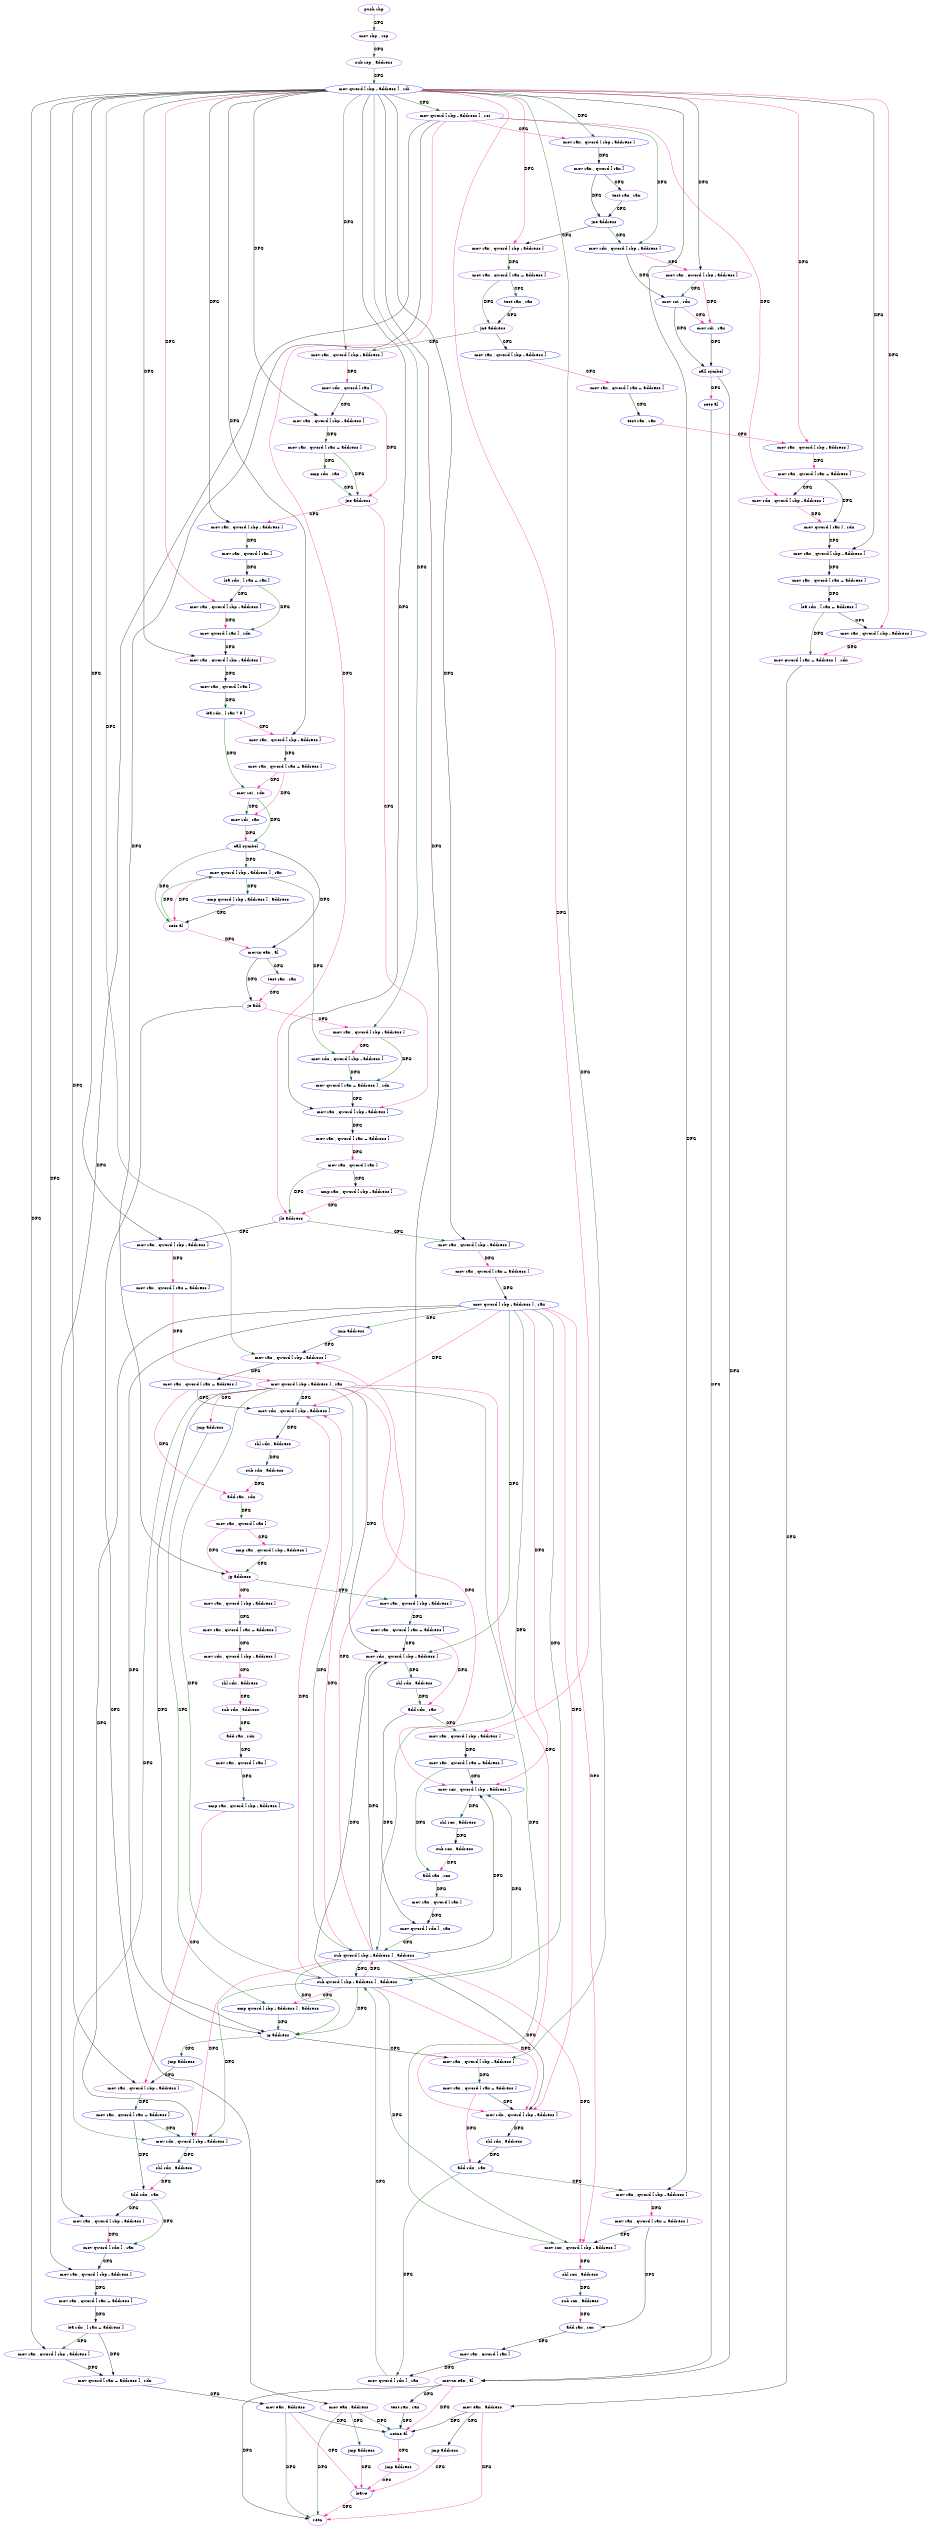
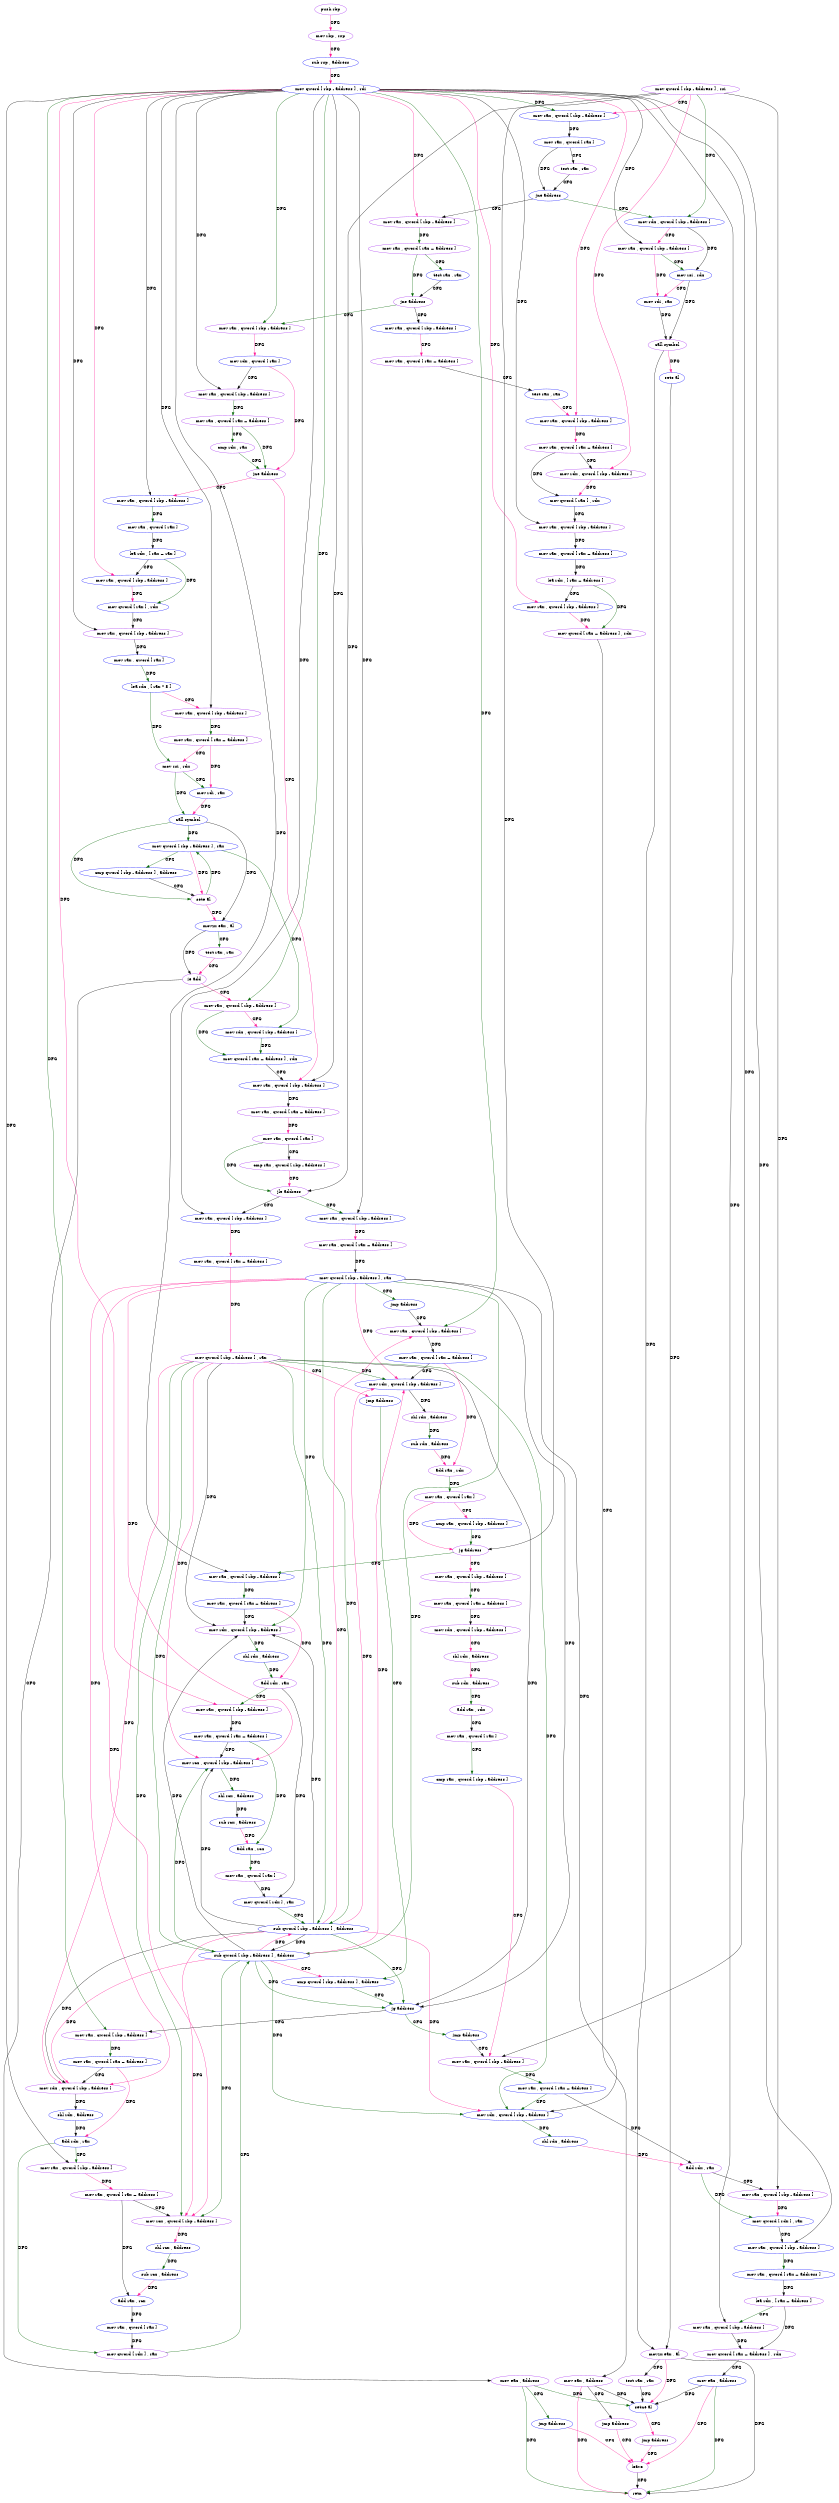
edge "push rbp" -> "mov rbp , rsp": color darkgreen -> deeppink
edge "mov rbp , rsp" -> "sub rsp , address": color darkgreen -> deeppink
node "sub rsp , address": color purple -> blue
edge "sub rsp , address" -> "mov qword [ rbp - address ] , rdi": color darkgreen -> deeppink
edge "mov qword [ rbp - address ] , rdi" -> "mov qword [ rbp - address ] , rsi": removed, label "CFG"
edge "mov qword [ rbp - address ] , rsi" -> "jle address": color deeppink -> black
node "leave": color blue -> purple
edge "leave" -> "retn": color deeppink -> black
